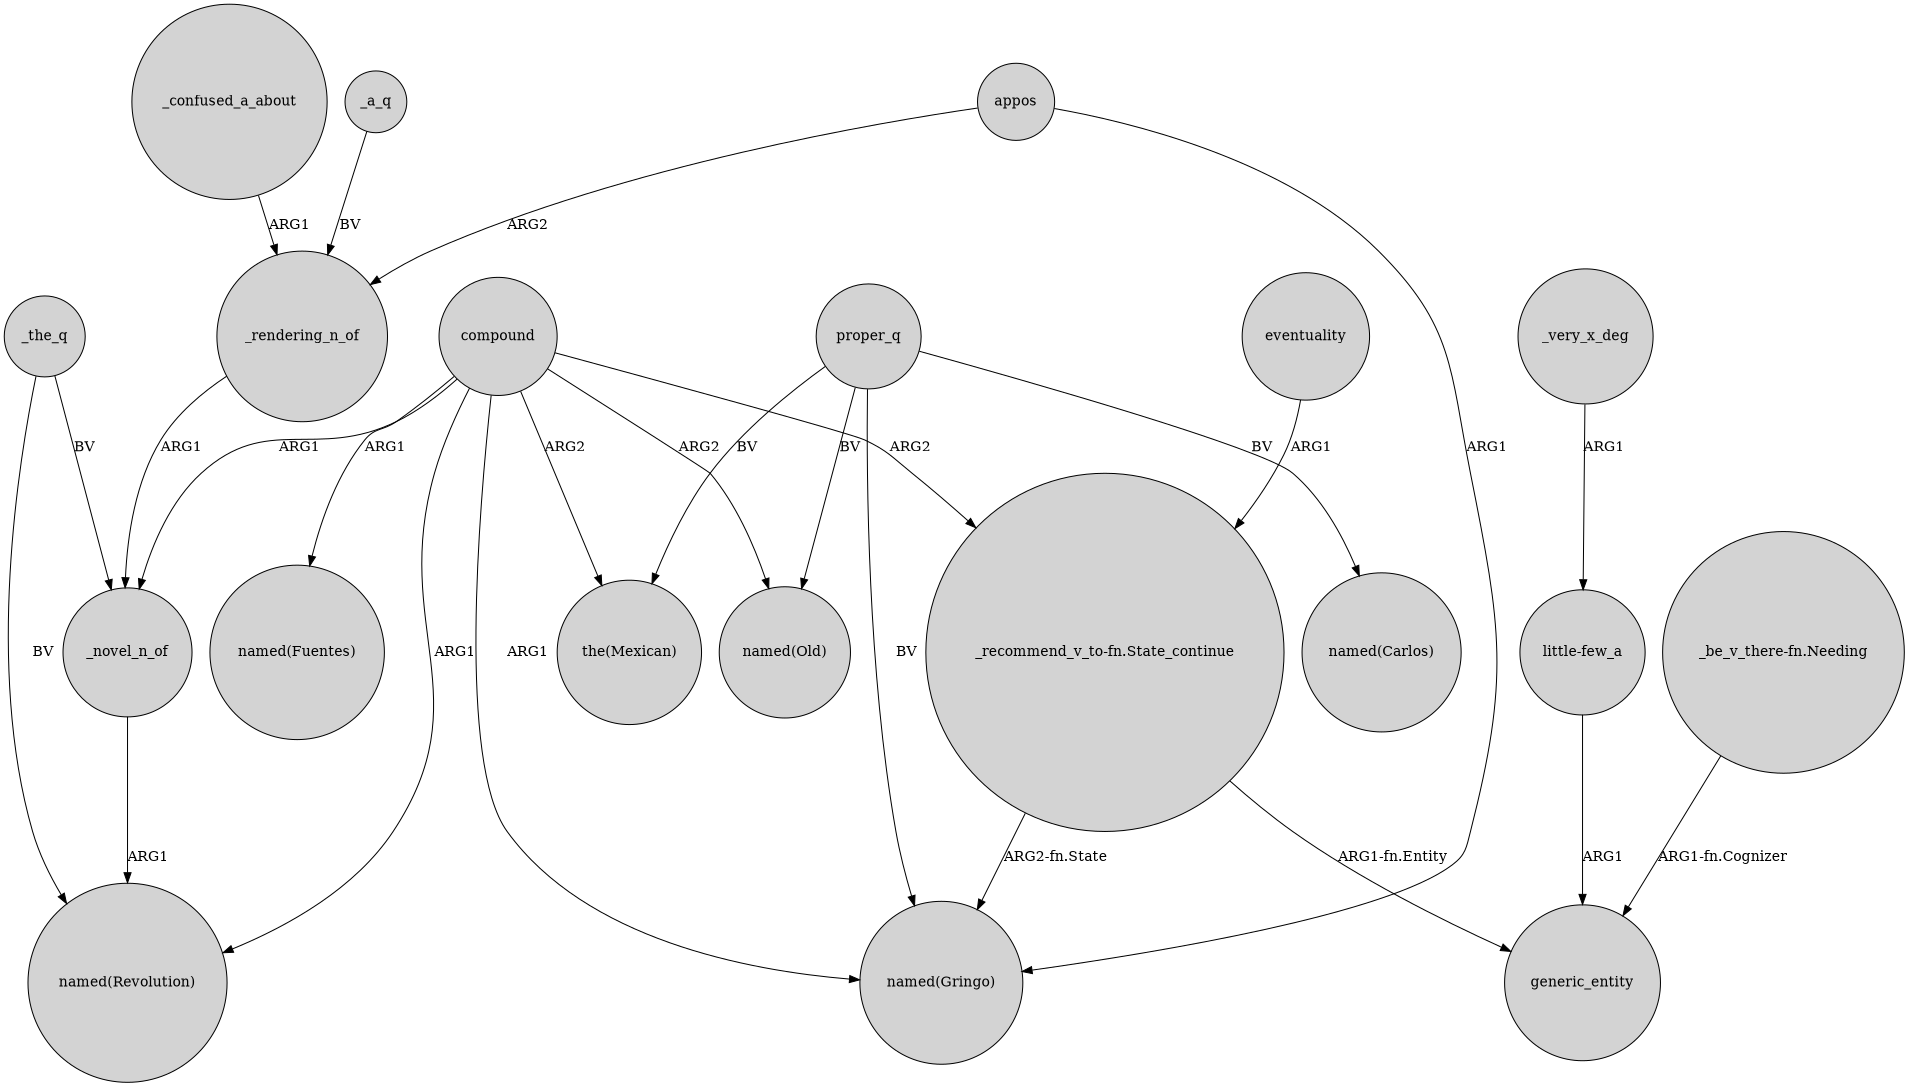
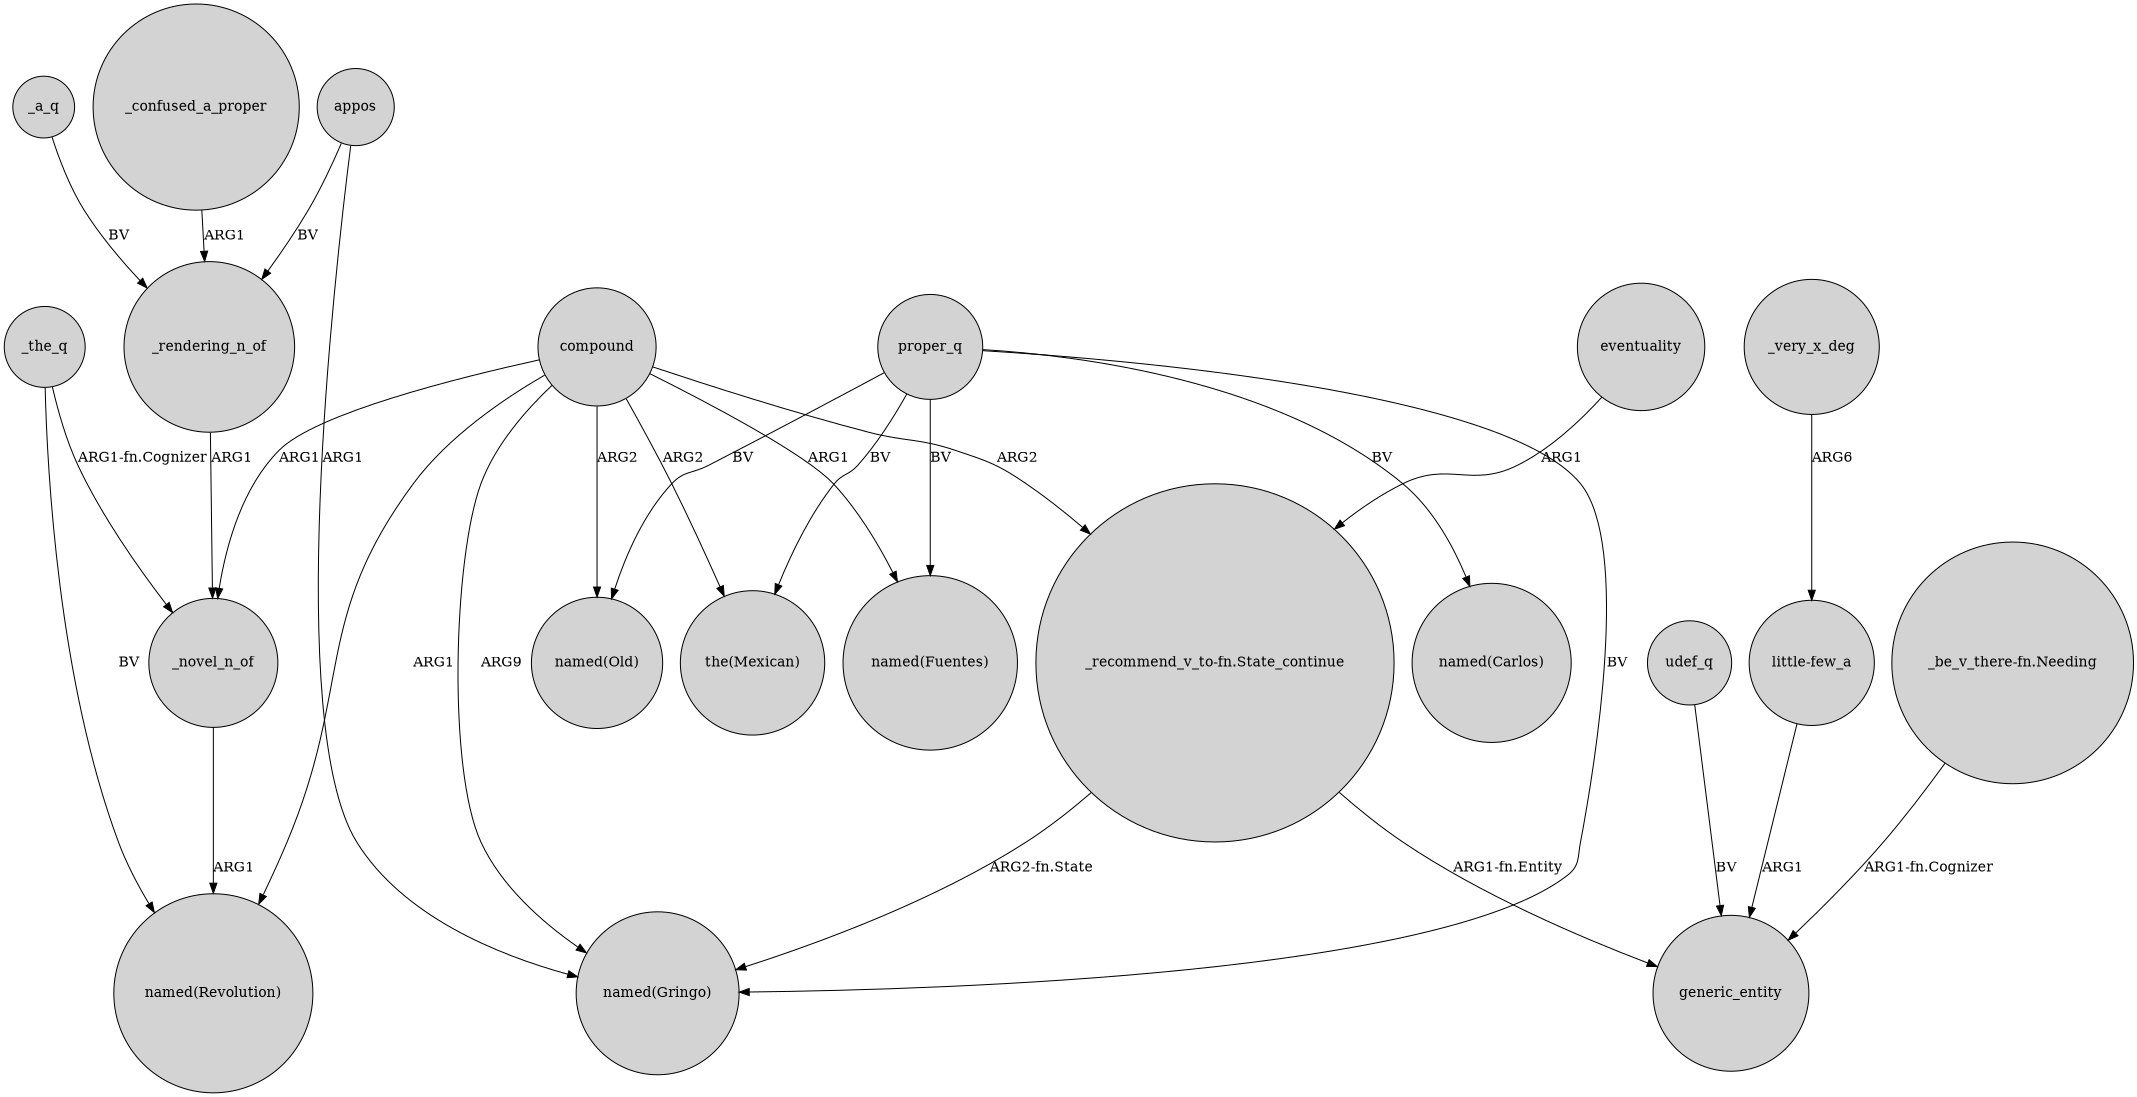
node "_confused_a_about": label "_confused_a_about" -> "_confused_a_proper"
edge "appos" -> "_rendering_n_of": label "ARG2" -> "BV"
edge "_the_q" -> "_novel_n_of": label "BV" -> "ARG1-fn.Cognizer"
edge "_very_x_deg" -> "little-few_a": label "ARG1" -> "ARG6"
edge "proper_q" -> "named(Fuentes)": added, label "BV"
edge "compound" -> "named(Gringo)": label "ARG1" -> "ARG9"
node "udef_q": added
